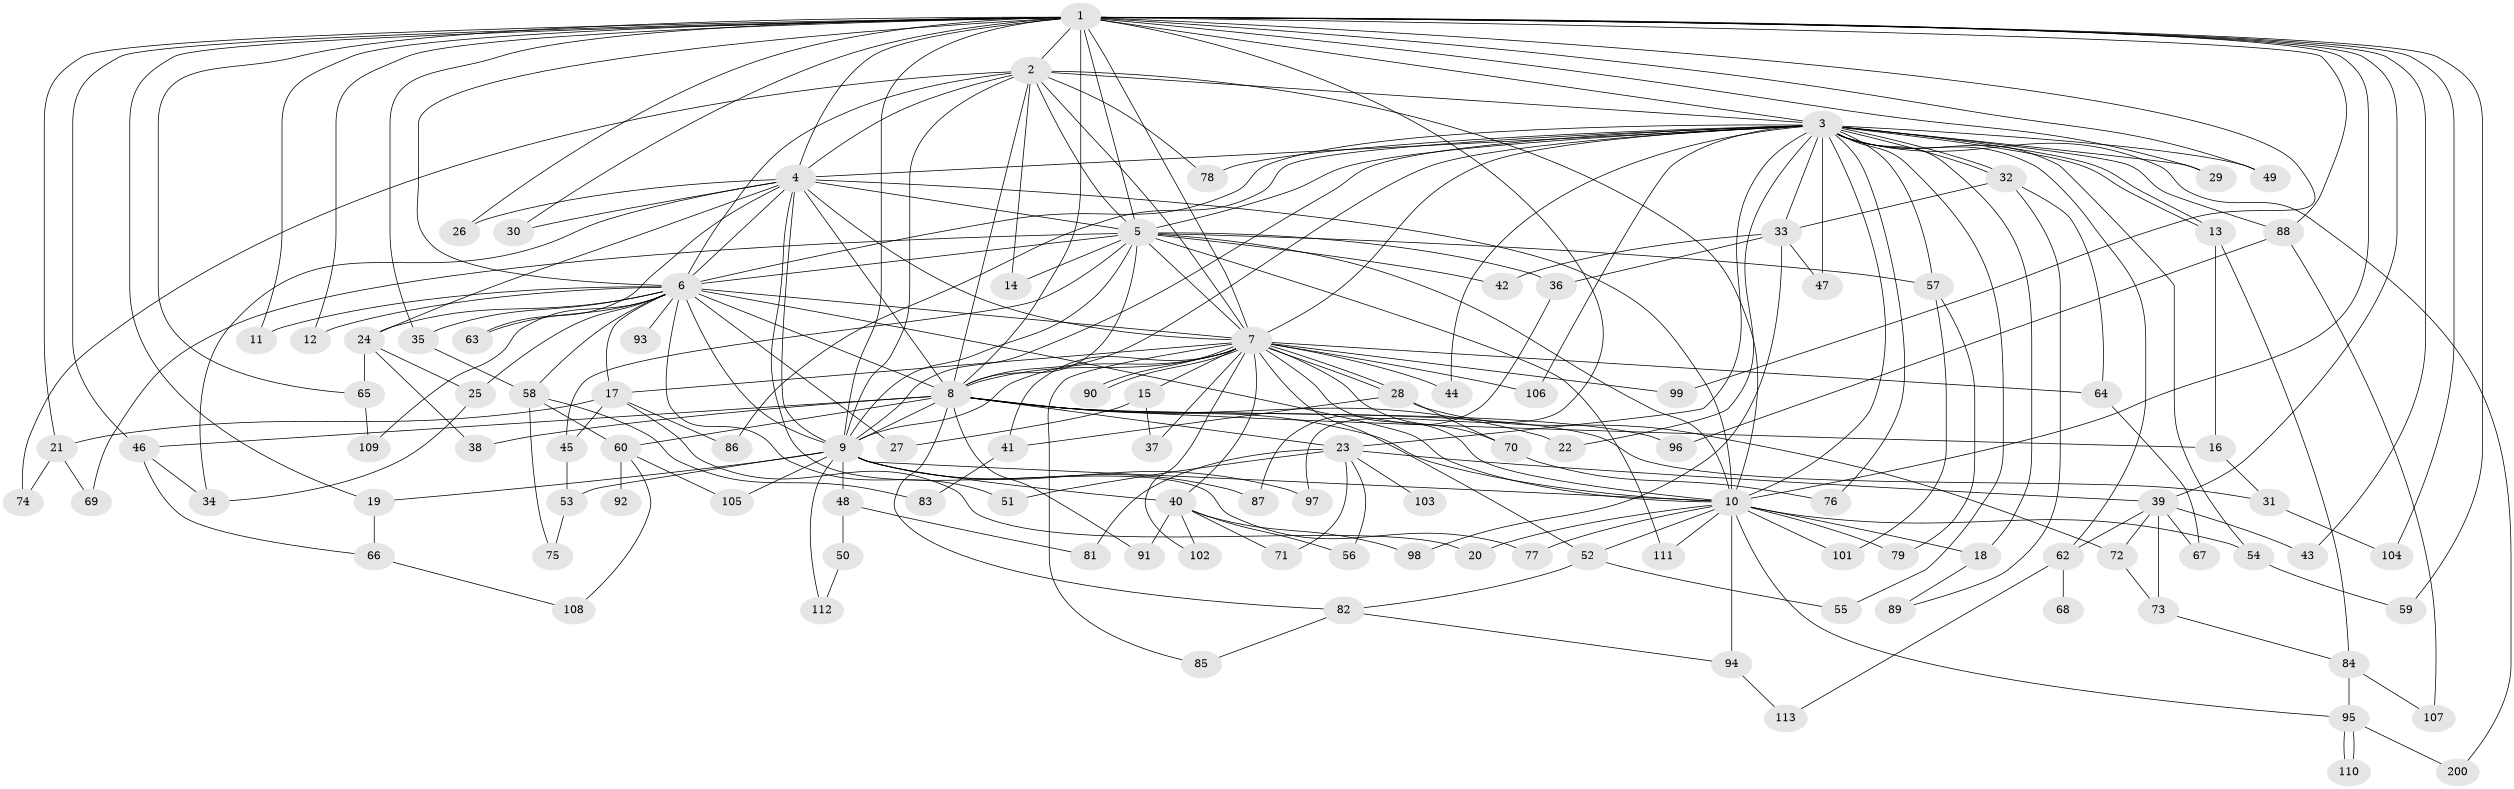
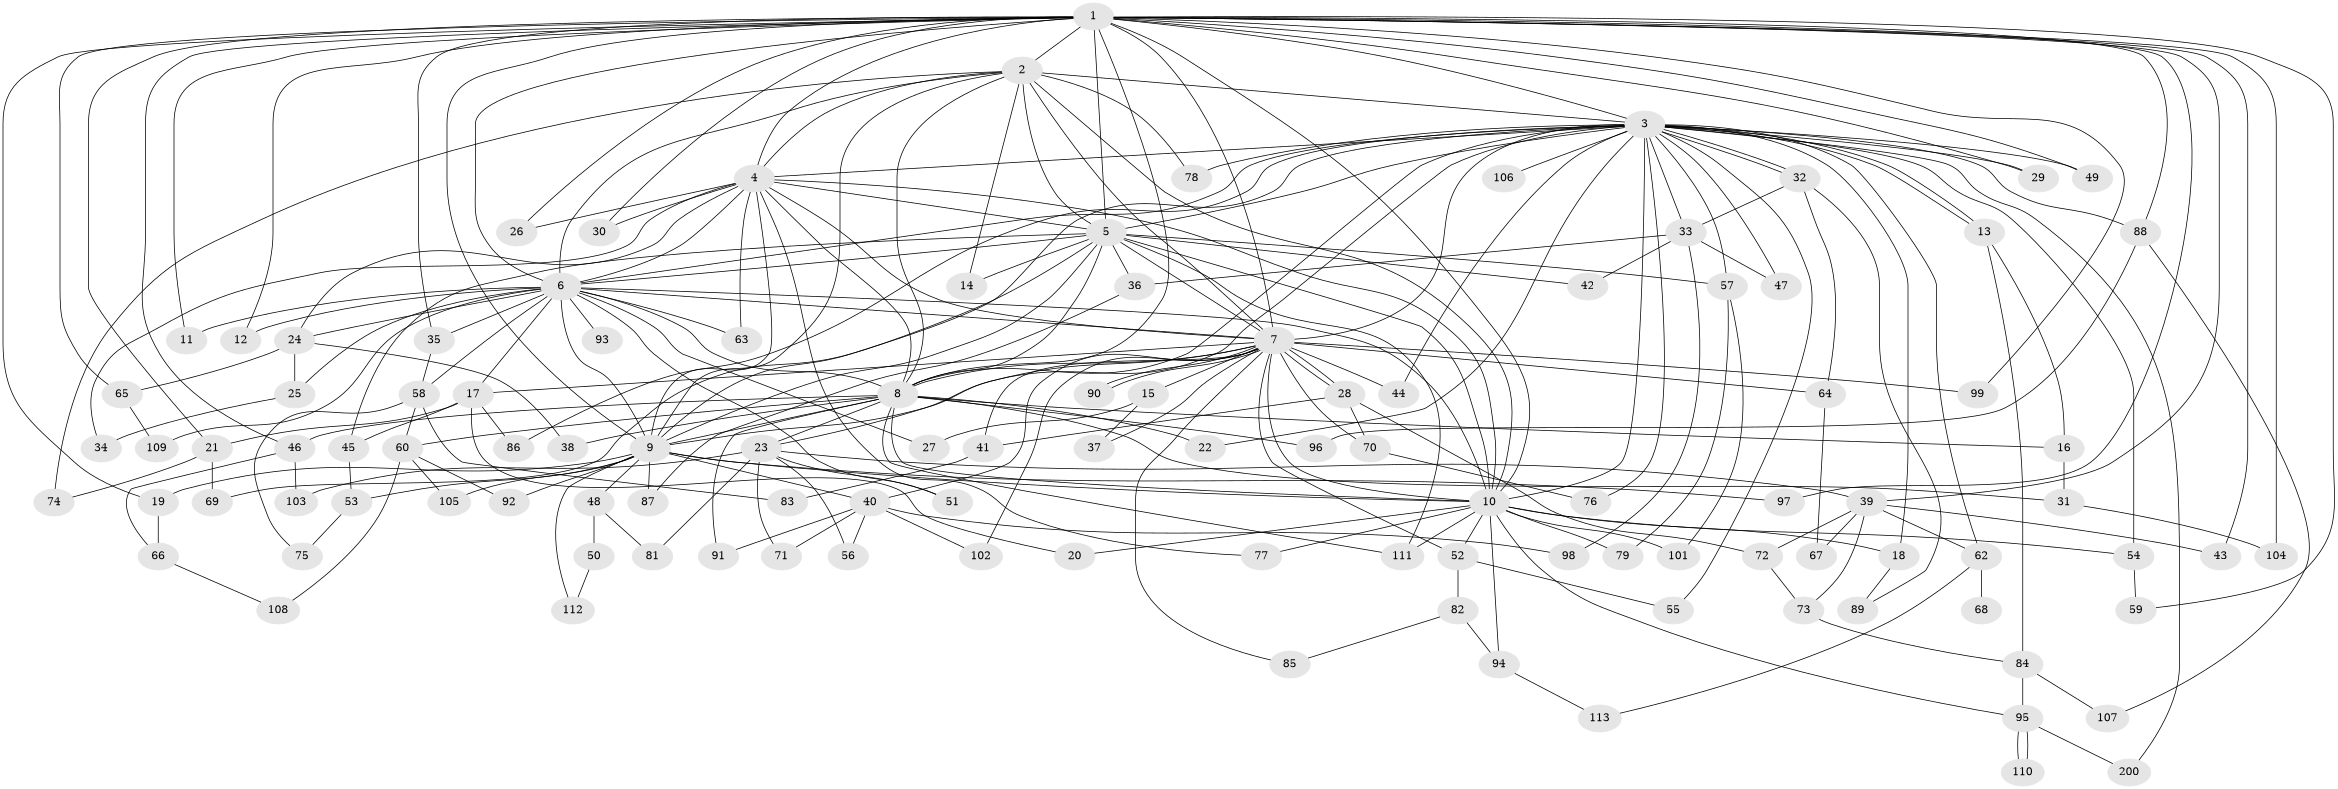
edge "7" -- "106": removed
edge "46" -- "34": now "46" -- "103"
edge "9" -- "92": added
edge "8" -- "82": now "8" -- "111"
